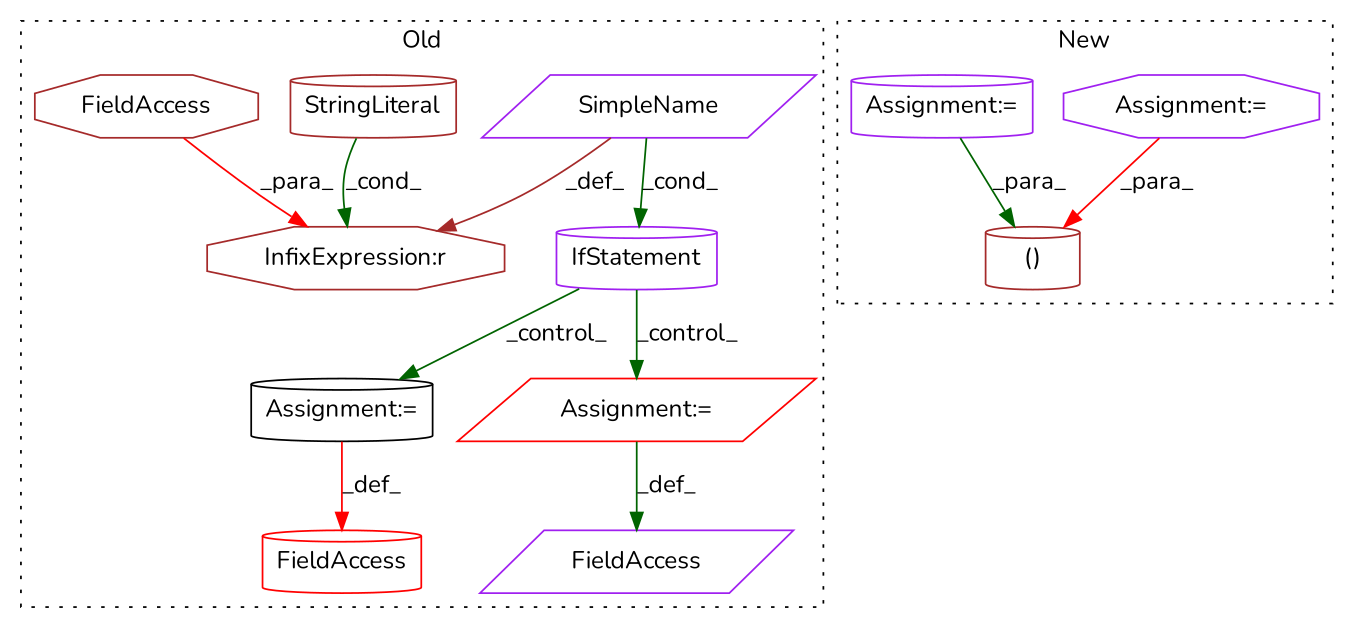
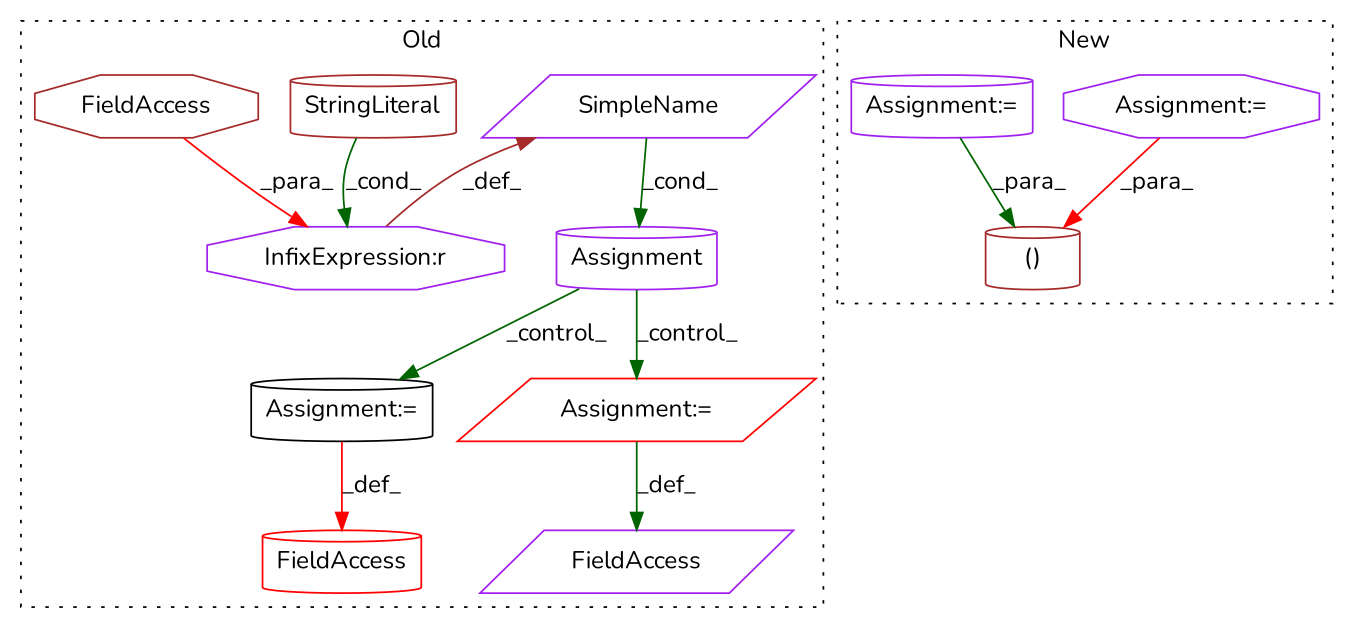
edge "SimpleName" -> "InfixExpression:r": reversed
node "InfixExpression:r": color brown -> purple
node "IfStatement": label "IfStatement" -> "Assignment"
